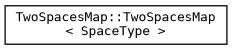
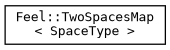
node "TwoSpacesMap::TwoSpacesMap < SpaceType >": label "TwoSpacesMap::TwoSpacesMap < SpaceType >" -> "Feel::TwoSpacesMap < SpaceType >"
